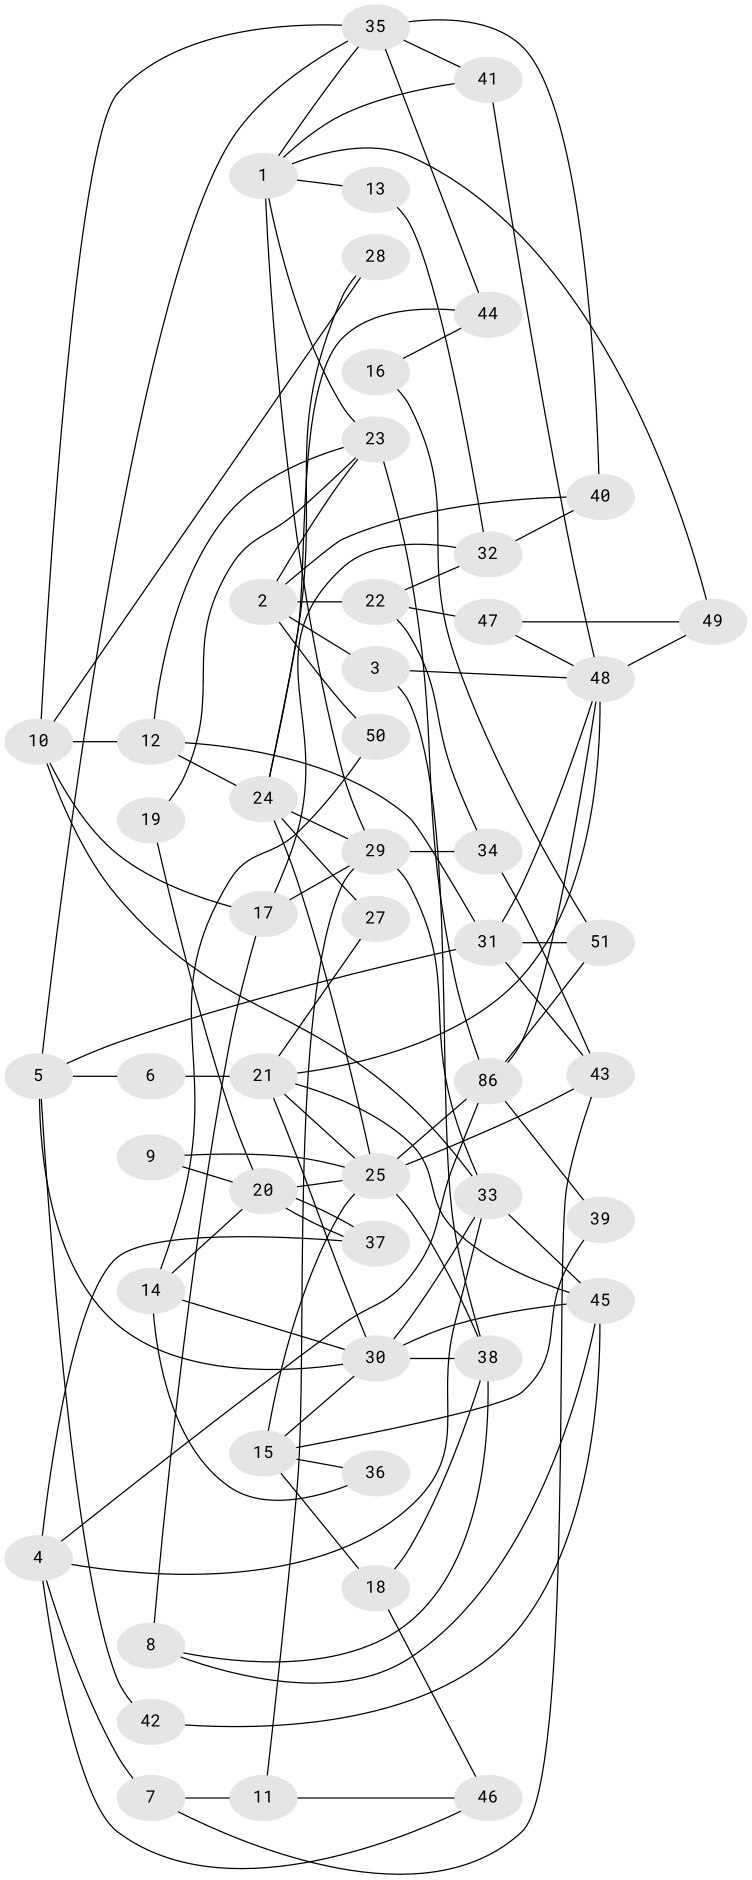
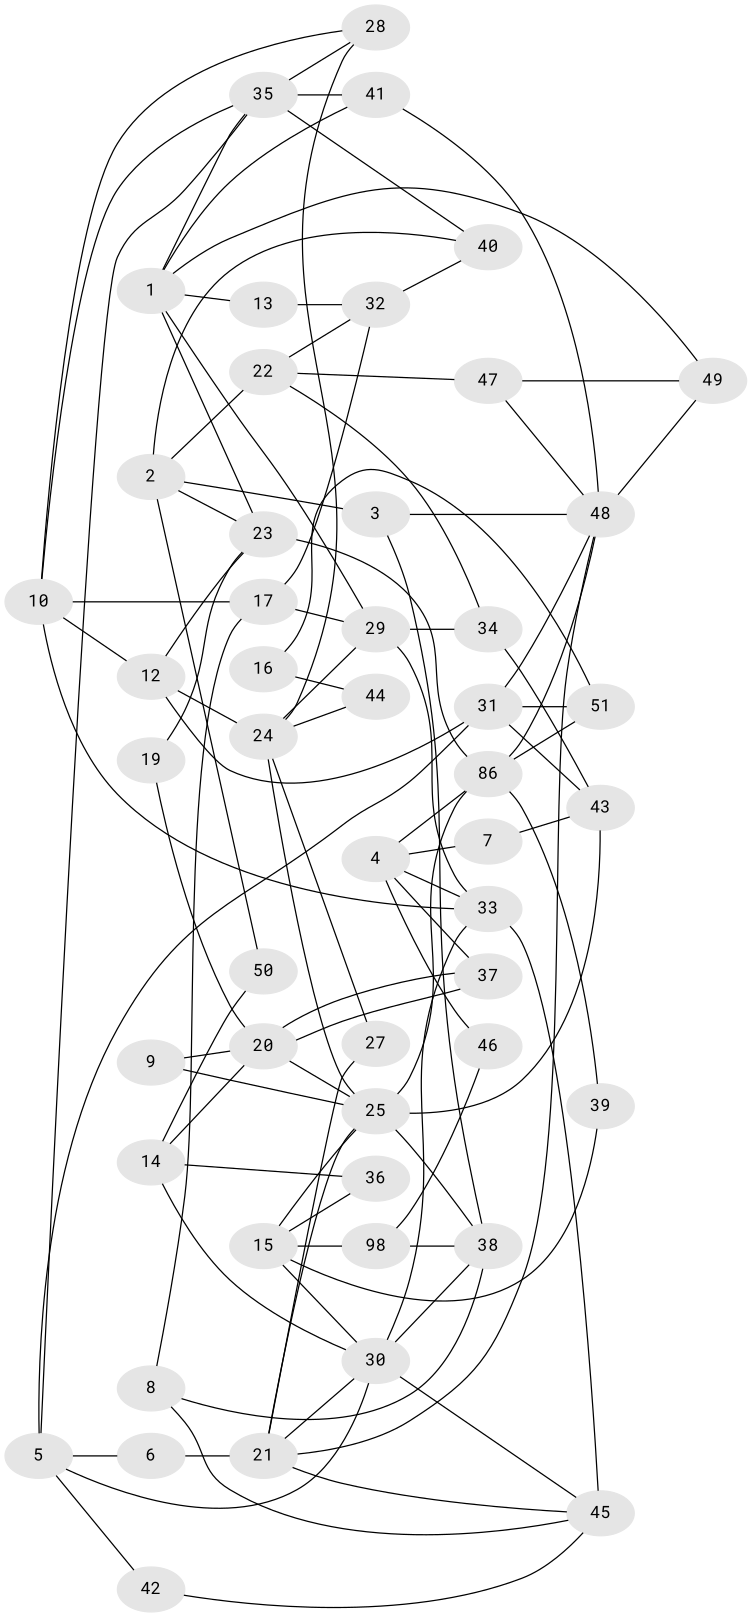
edge "35" -- "44": now "35" -- "28"
node "18": label "18" -> "98"
node "11": removed
